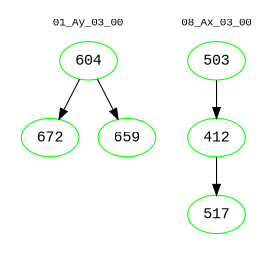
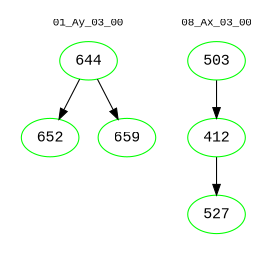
node "604": label "604" -> "644"
node "672": label "672" -> "652"
node "517": label "517" -> "527"
